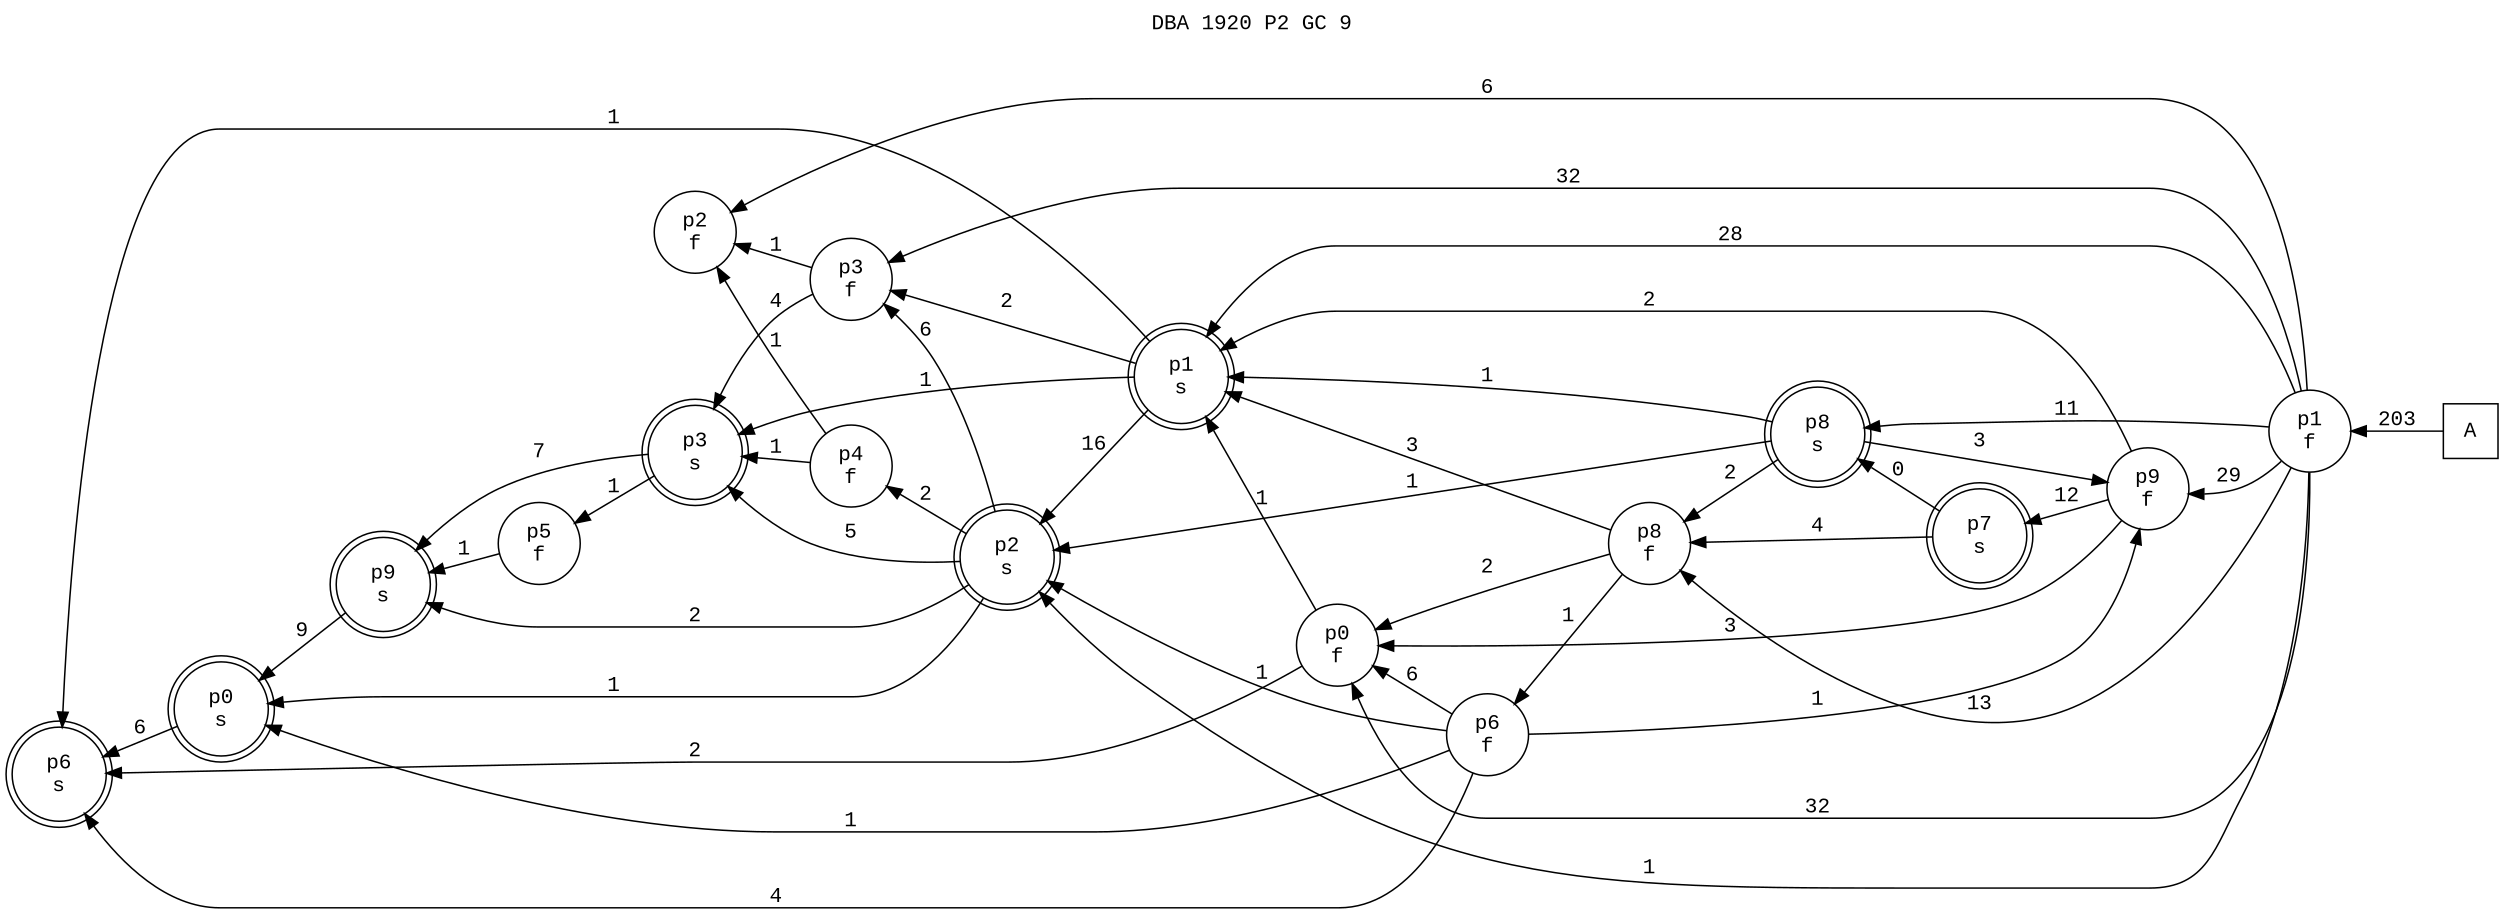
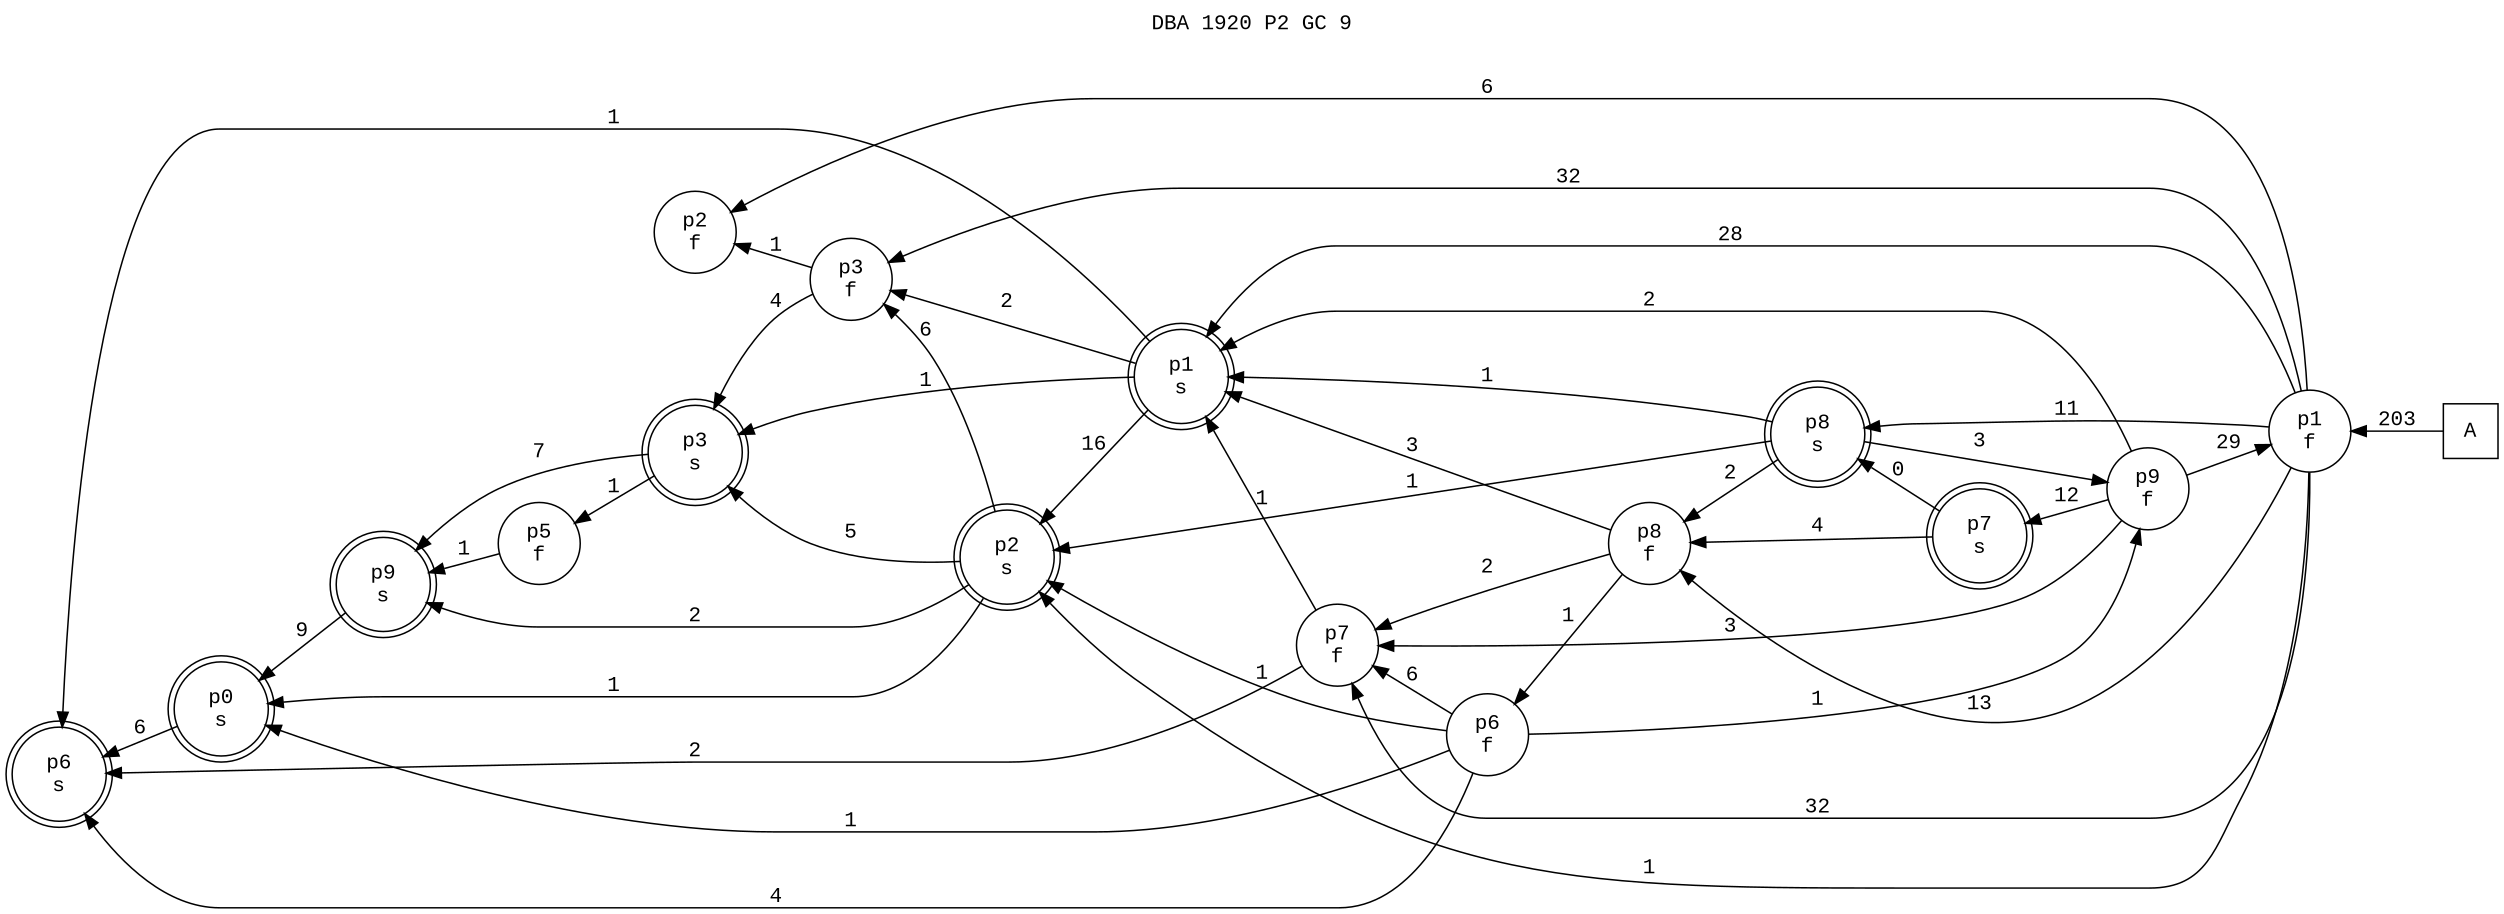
node "p4 f": removed
edge "p1 f" -> "p9 f": reversed
node "p0 f": label "p0 f" -> "p7 f"
